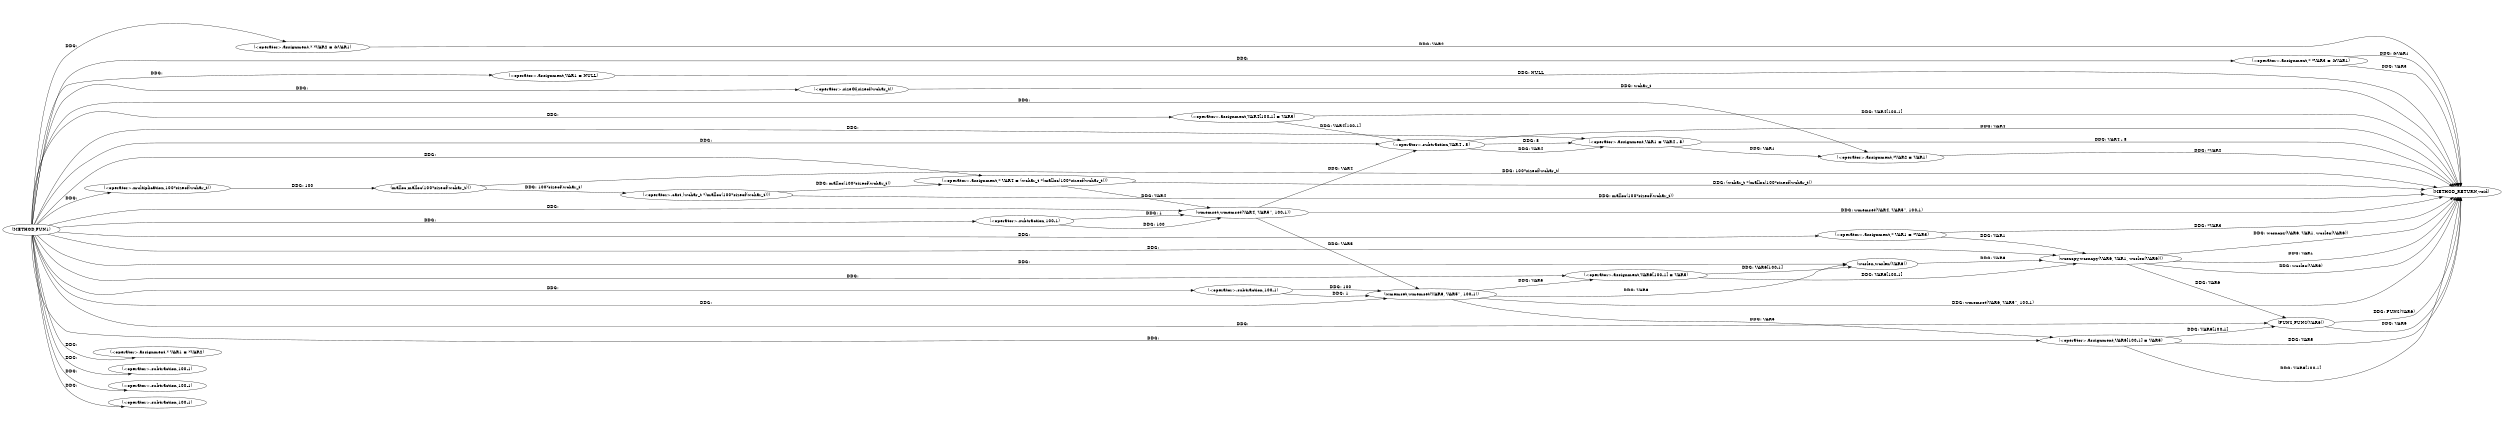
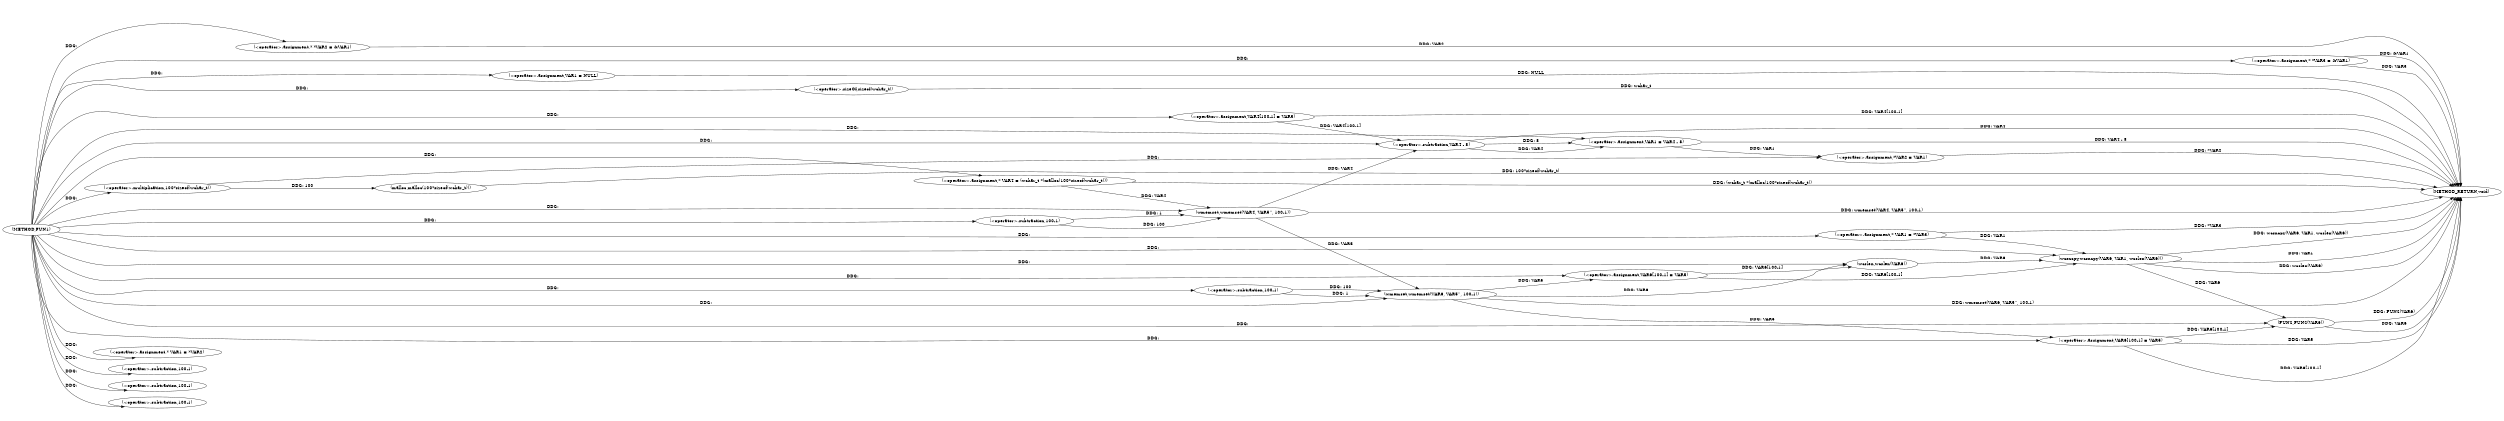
edge "(METHOD,FUN1)" -> "(<operator>.assignment,*VAR2 = VAR1)": now "(<operator>.multiplication,100*sizeof(wchar_t))" -> "(<operator>.assignment,*VAR2 = VAR1)"
node "(<operator>.cast,(wchar_t *)malloc(100*sizeof(wchar_t)))": removed
